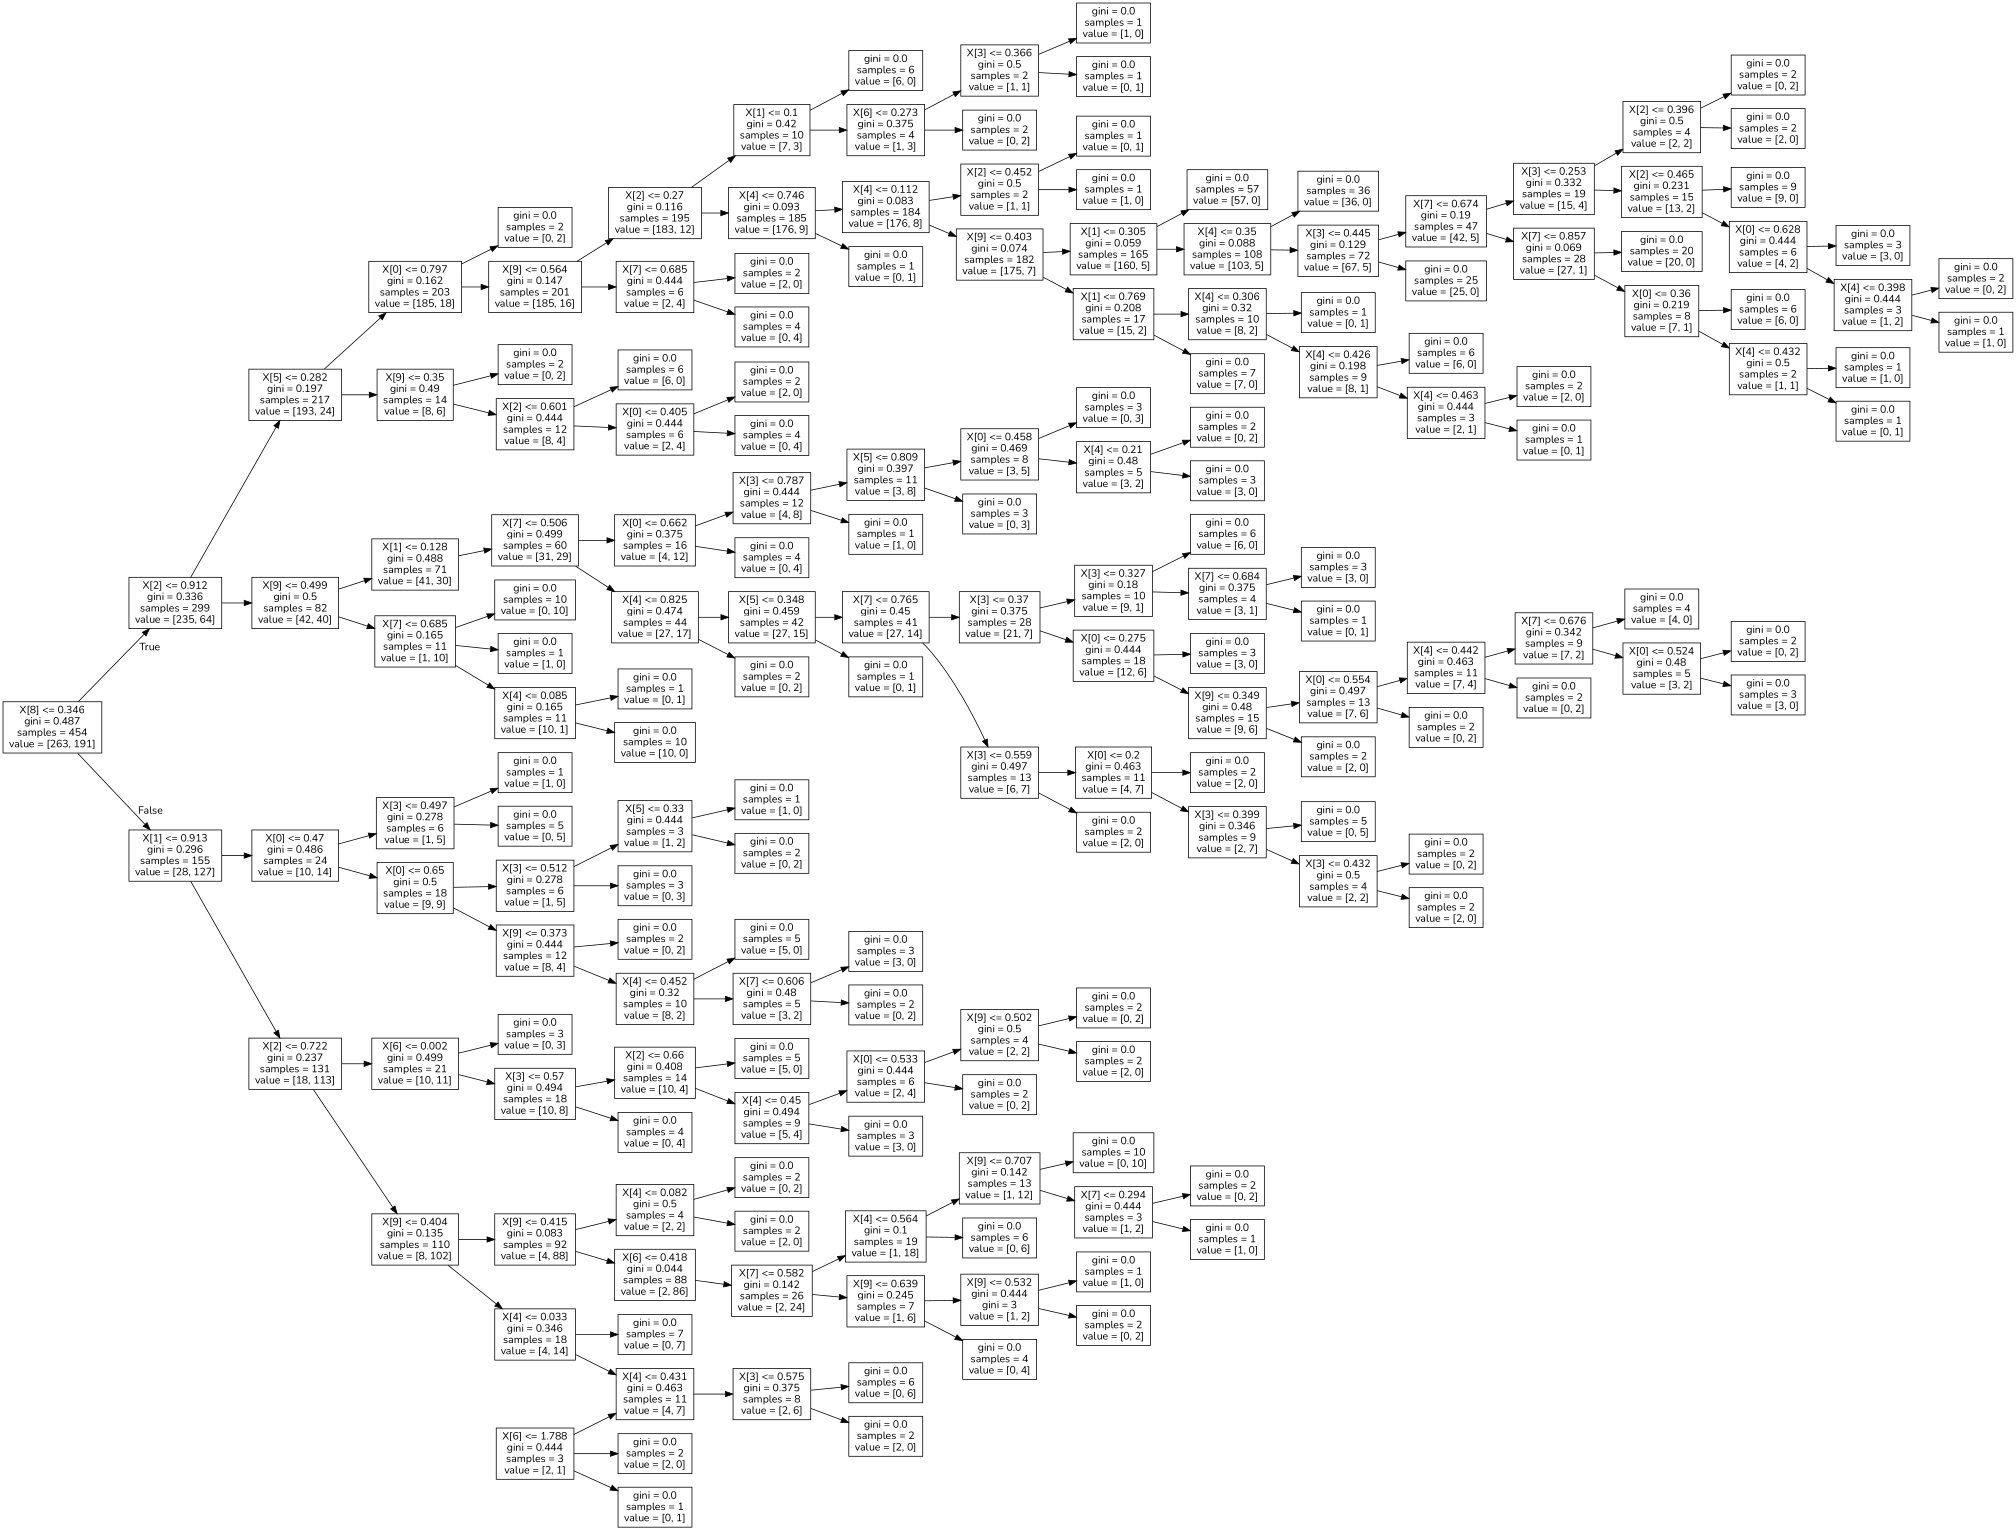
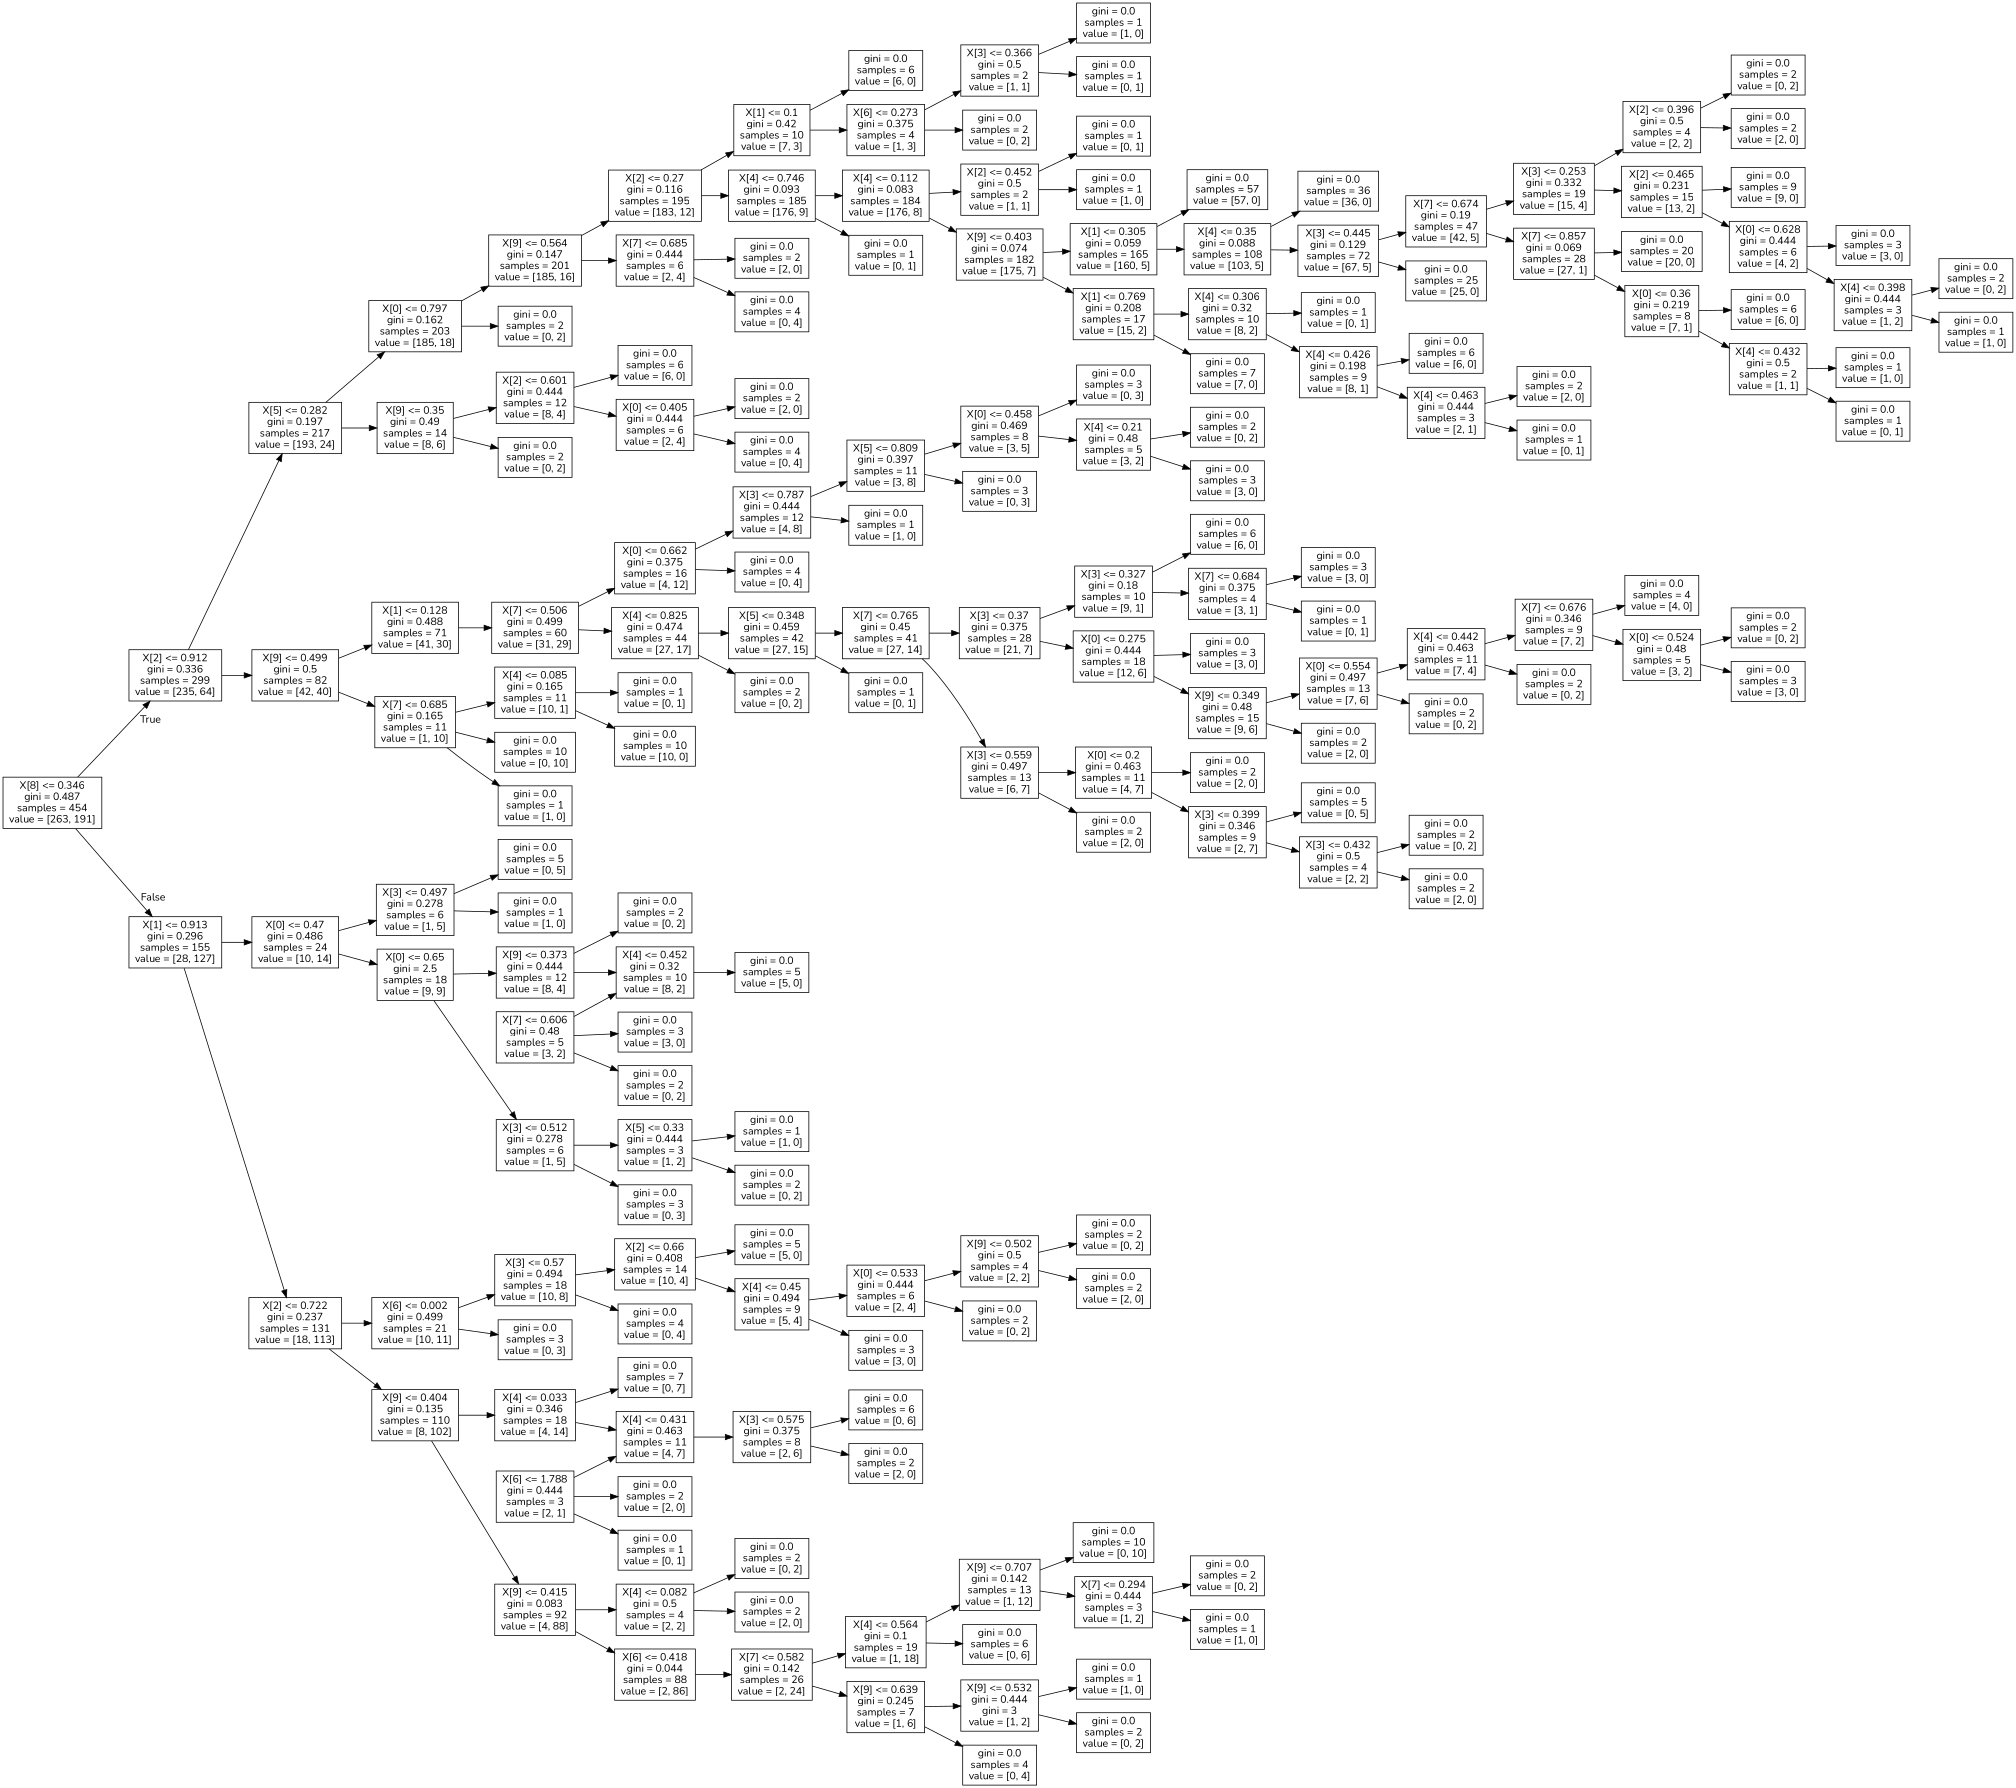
node "X[7] <= 0.676 gini = 0.342 samples = 9 value = [7, 2]": label "X[7] <= 0.676 gini = 0.342 samples = 9 value = [7, 2]" -> "X[7] <= 0.676 gini = 0.346 samples = 9 value = [7, 2]"
node "X[0] <= 0.65 gini = 0.5 samples = 18 value = [9, 9]": label "X[0] <= 0.65 gini = 0.5 samples = 18 value = [9, 9]" -> "X[0] <= 0.65 gini = 2.5 samples = 18 value = [9, 9]"
edge "X[4] <= 0.452 gini = 0.32 samples = 10 value = [8, 2]" -> "X[7] <= 0.606 gini = 0.48 samples = 5 value = [3, 2]": reversed
